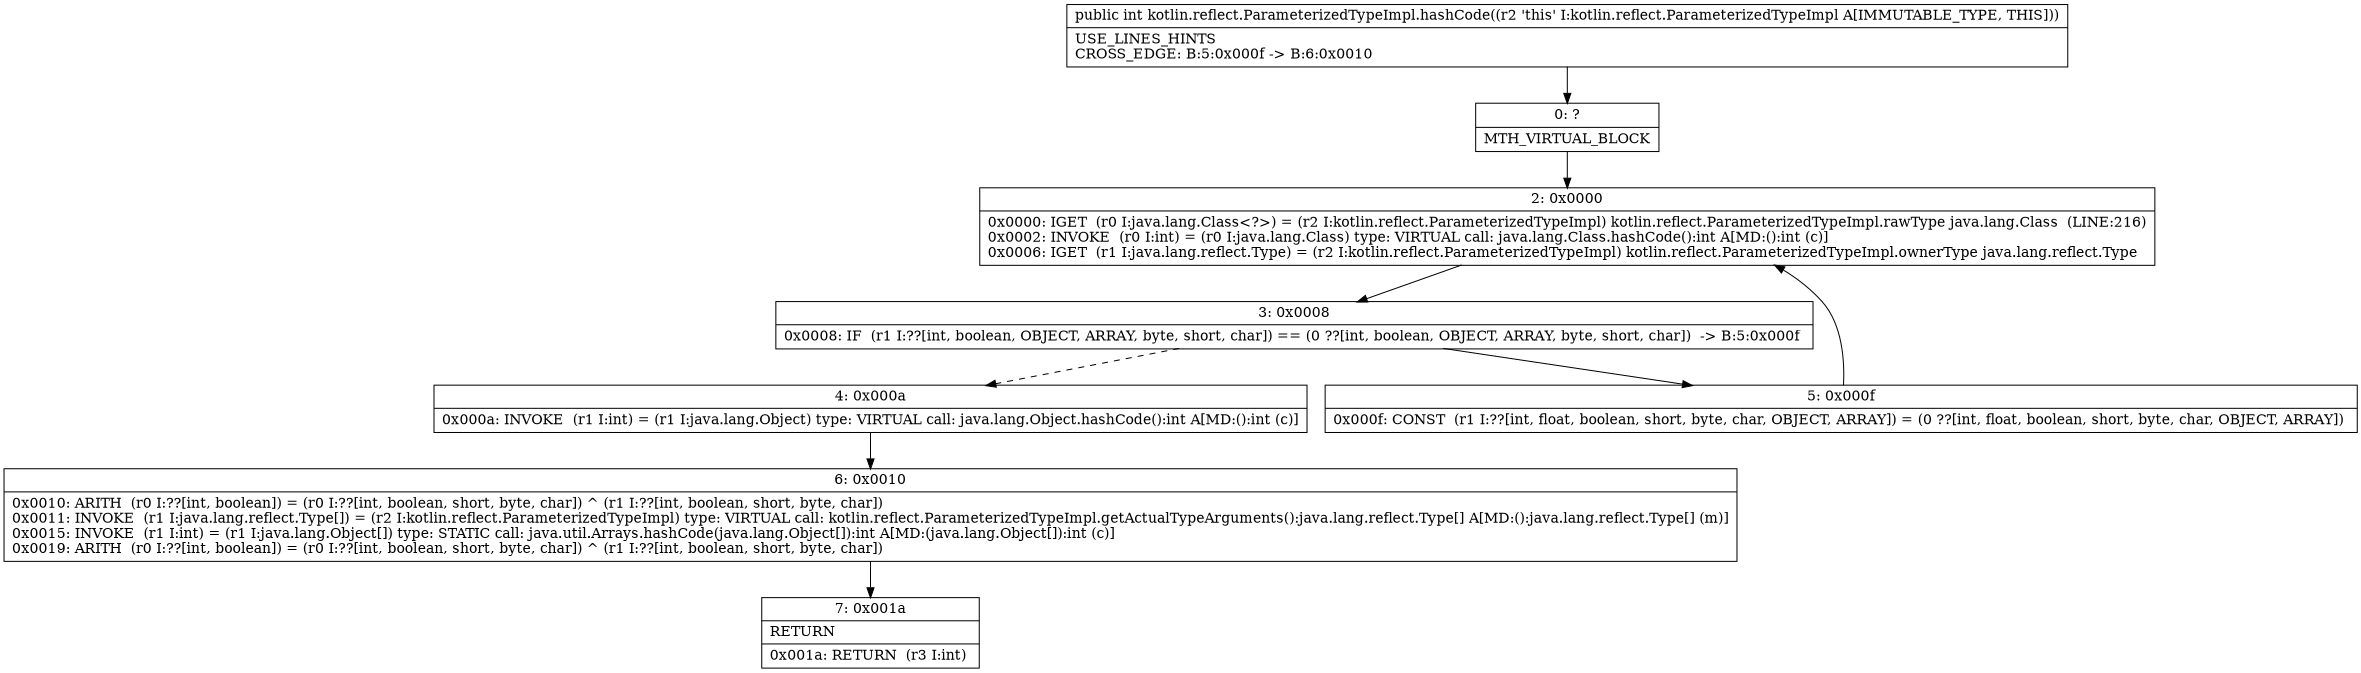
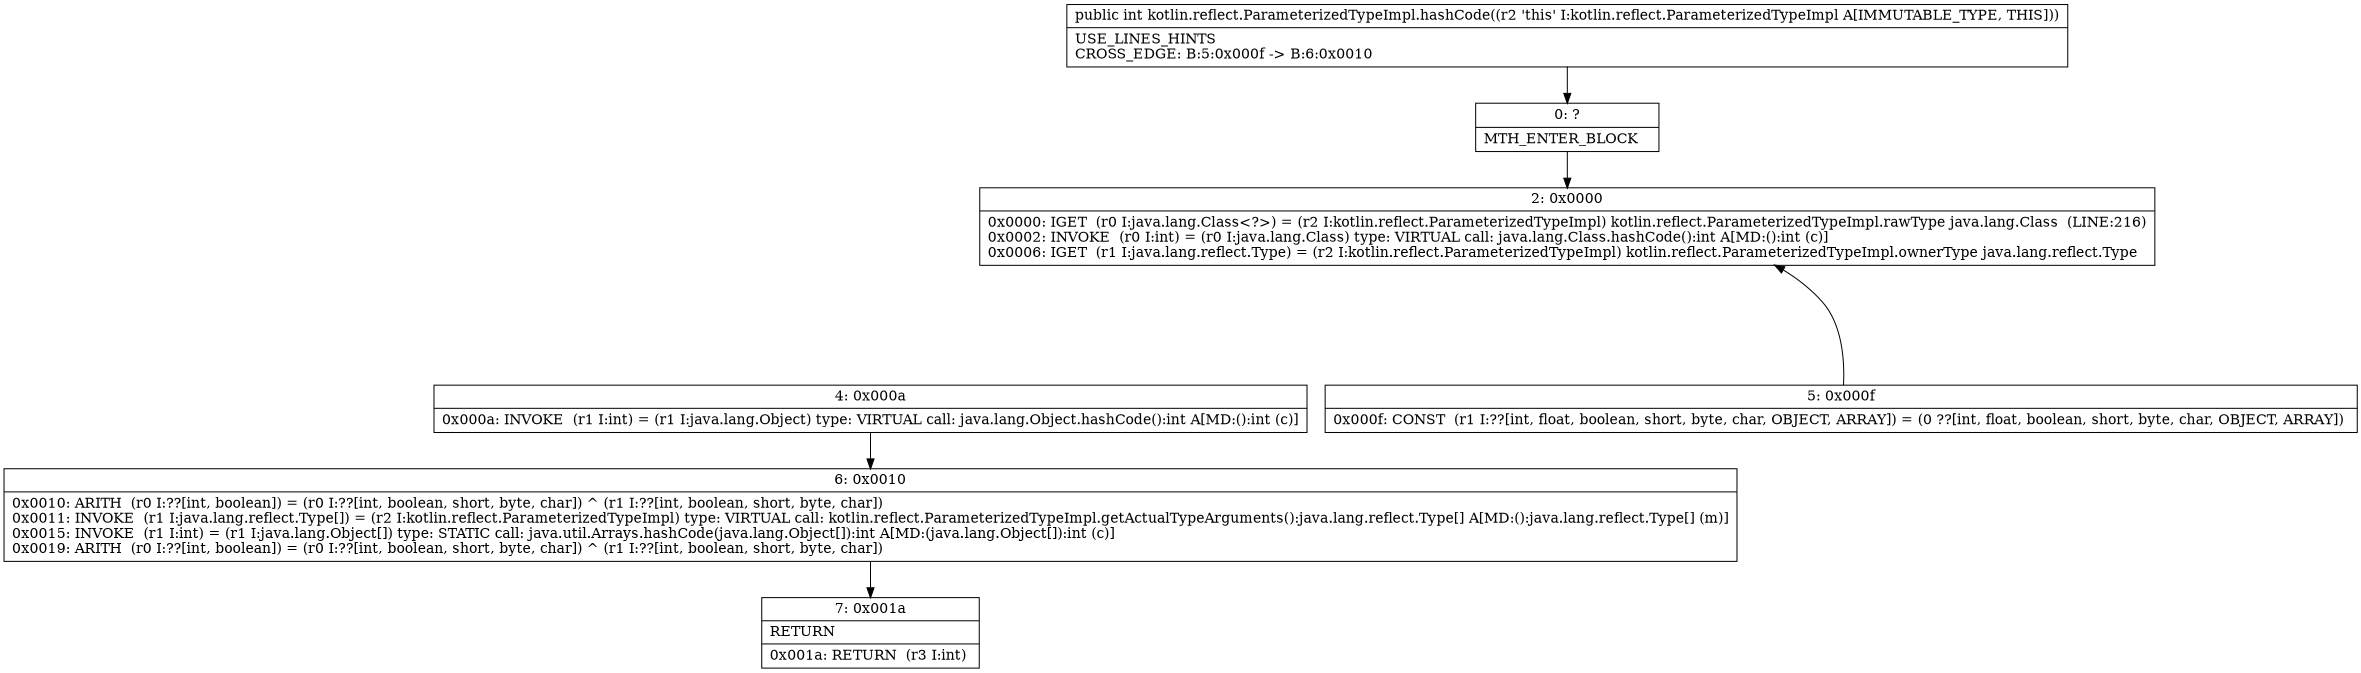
node "0: ?": text "MTH_VIRTUAL_BLOCK" -> "MTH_ENTER_BLOCK"
node "3: 0x0008": removed
